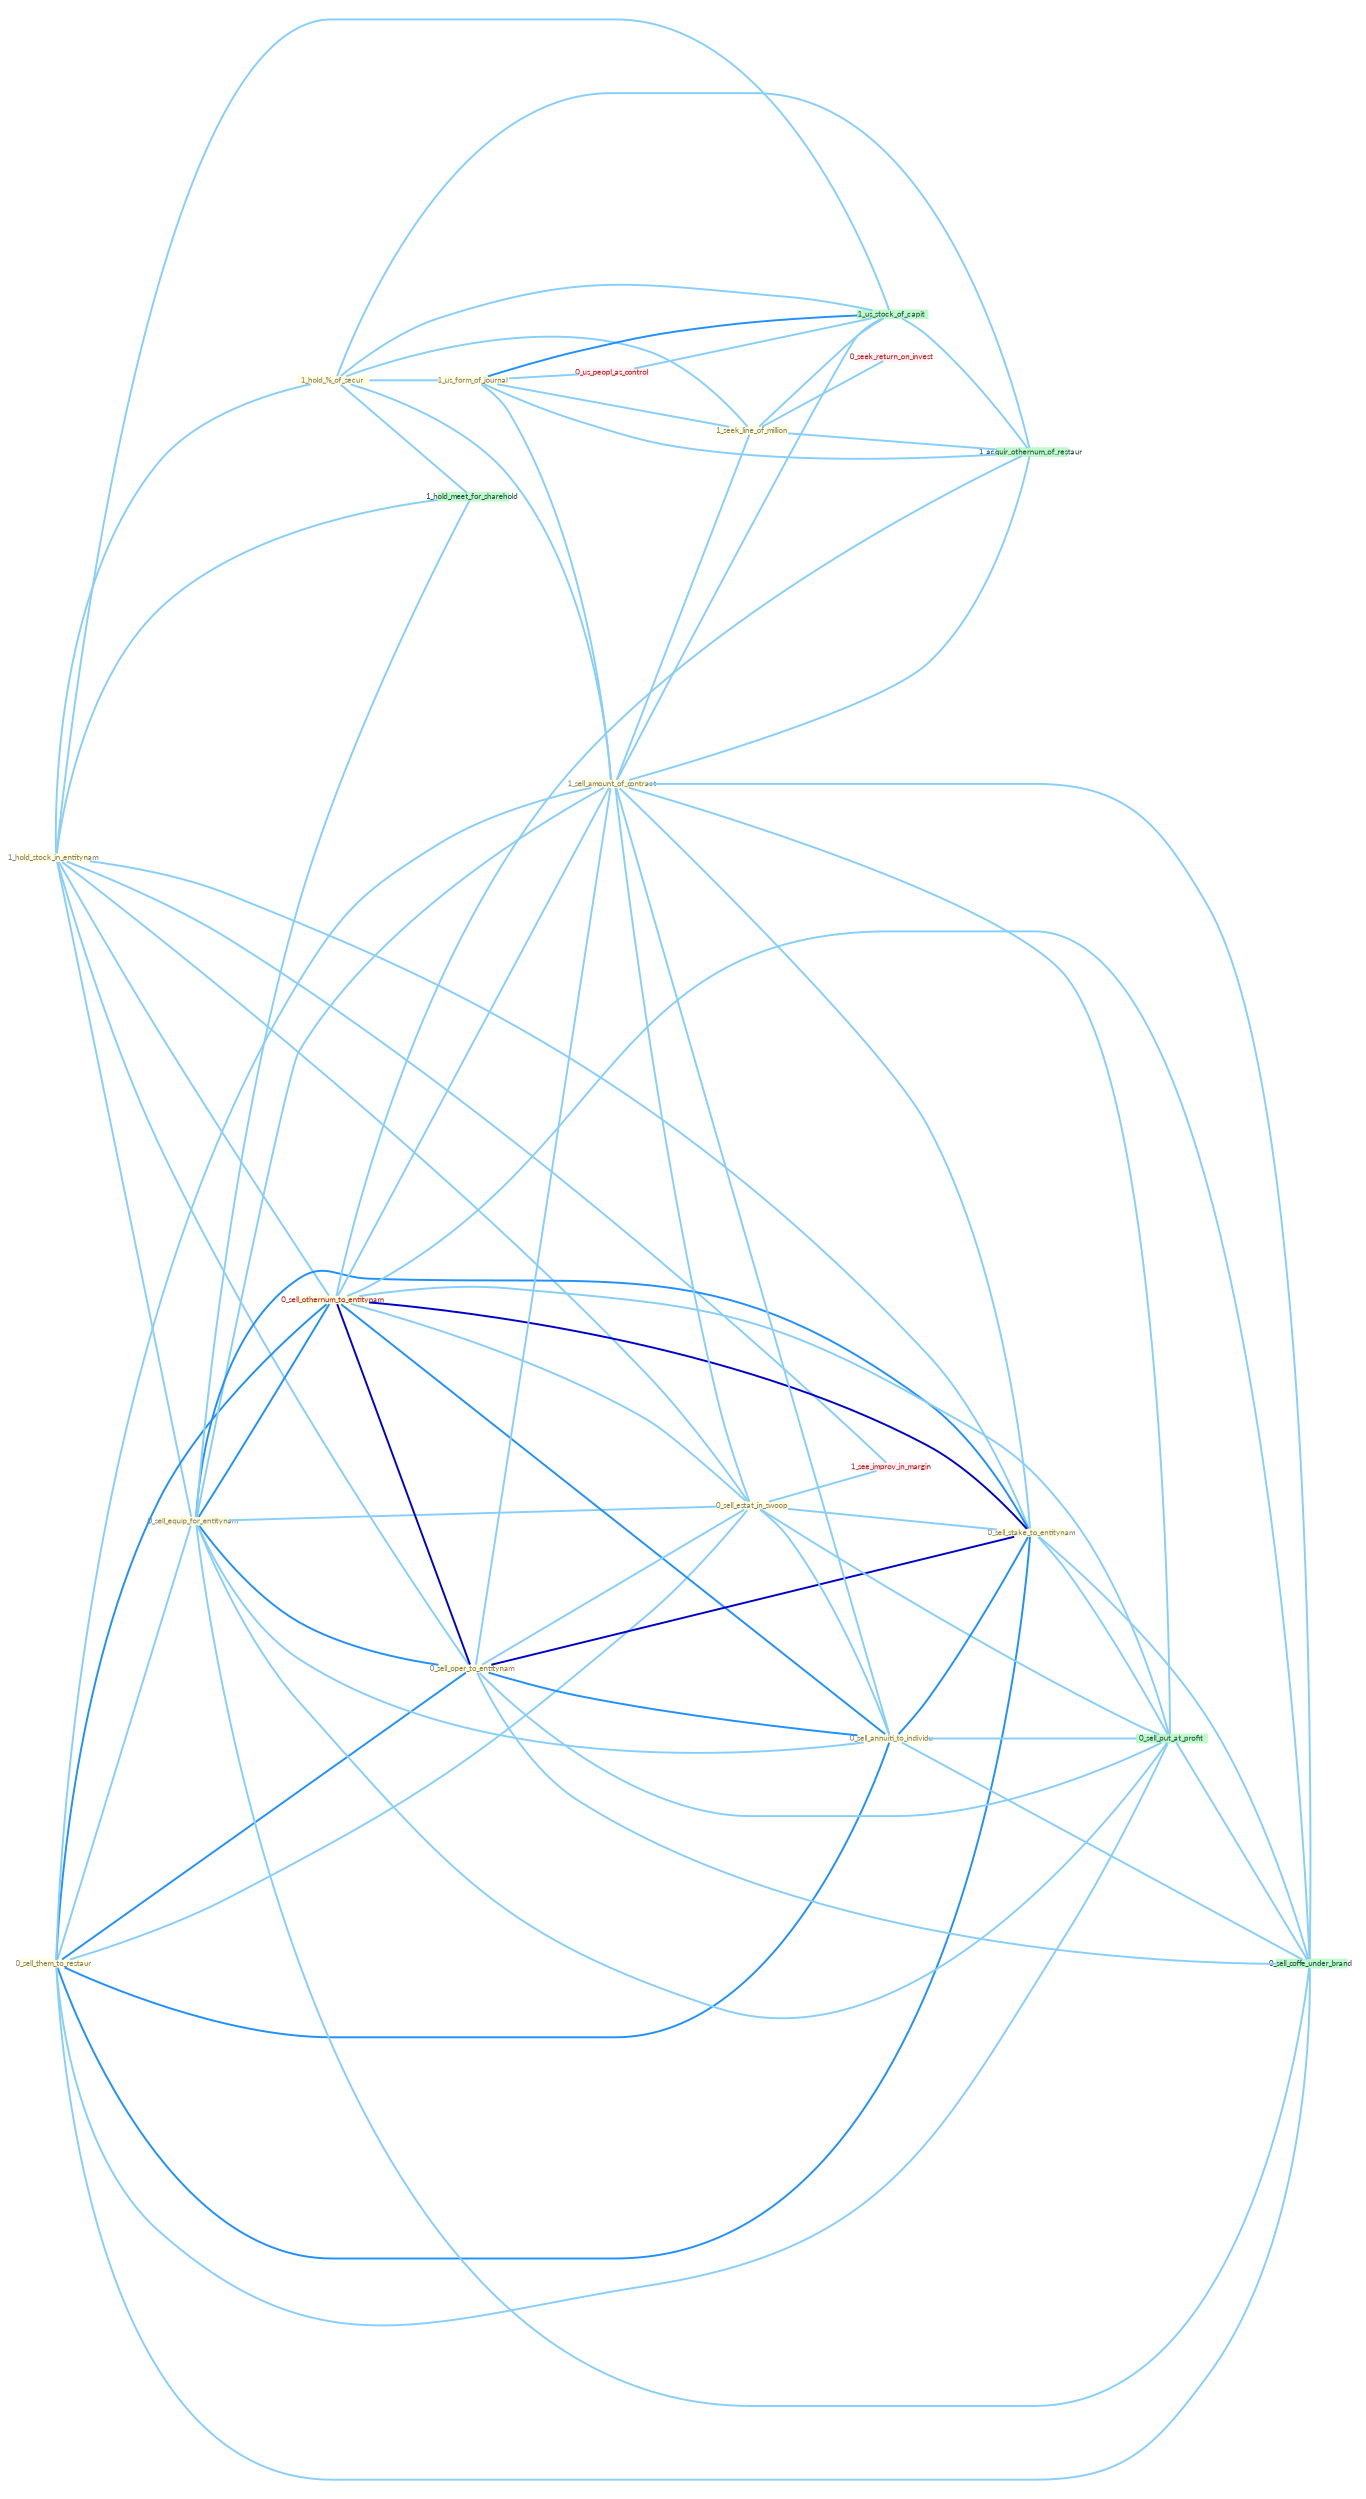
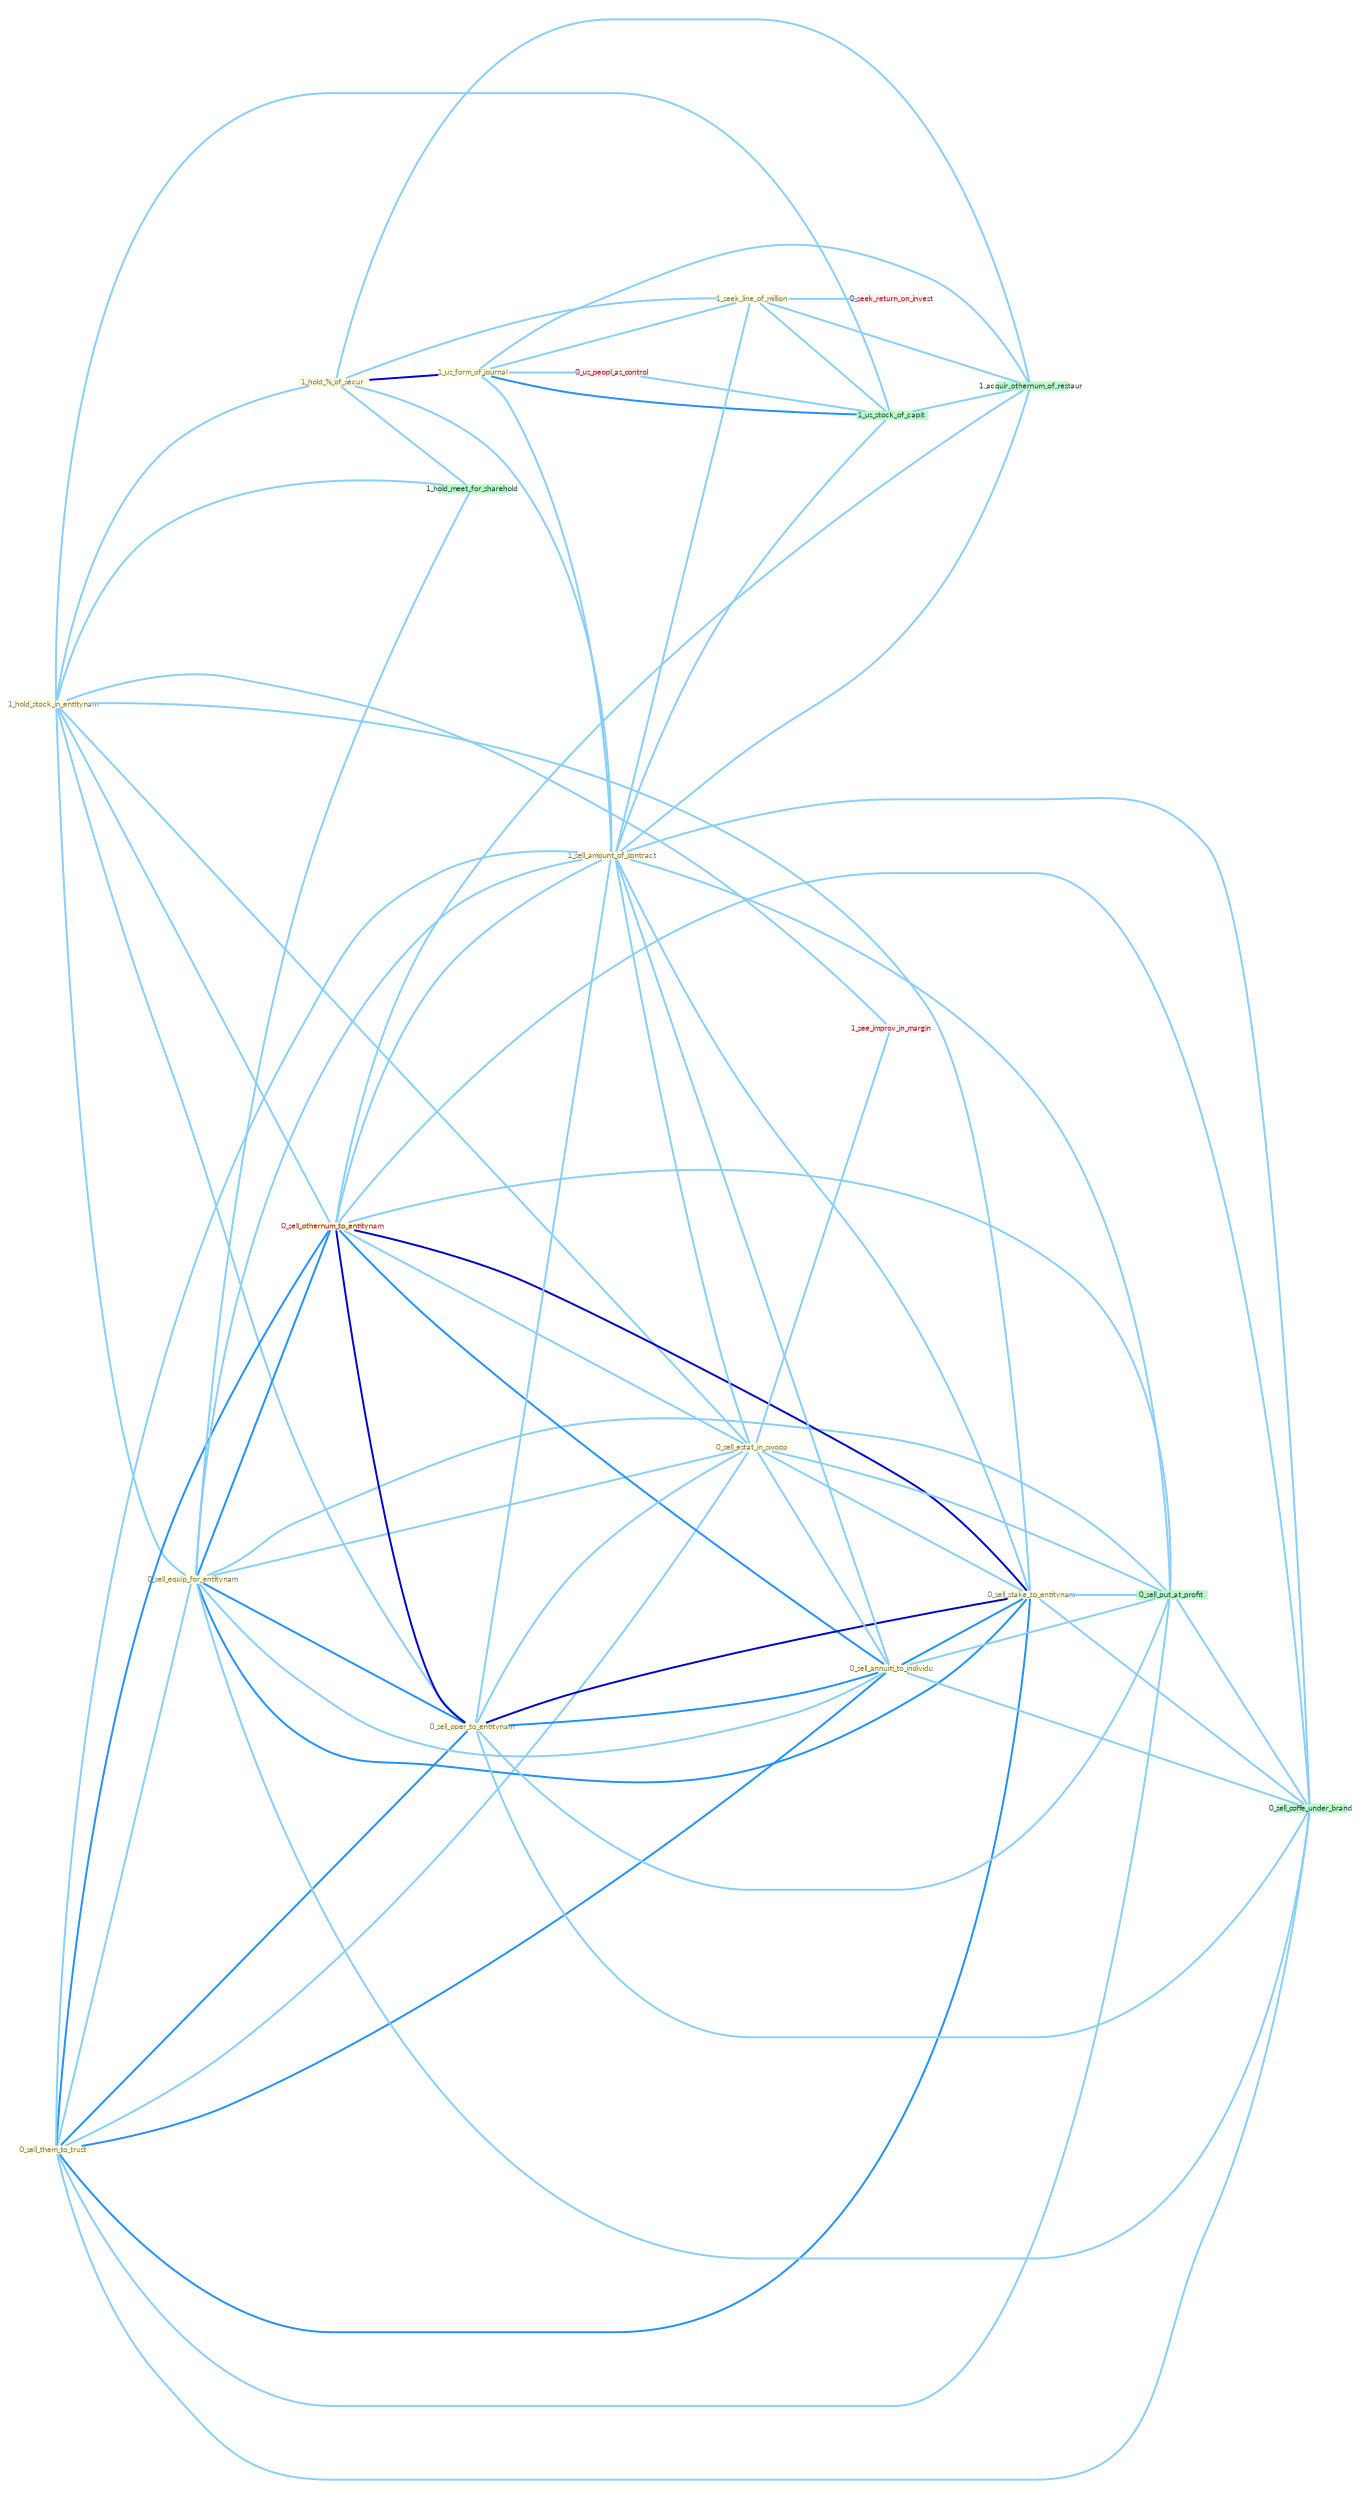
edge "1_us_stock_of_capit" -- "1_hold_%_of_secur": removed
edge "1_hold_%_of_secur" -- "1_us_form_of_journal": color #87cefa -> #0000cd
node "0_sell_them_to_restaur": label "0_sell_them_to_restaur" -> "0_sell_them_to_trust"
